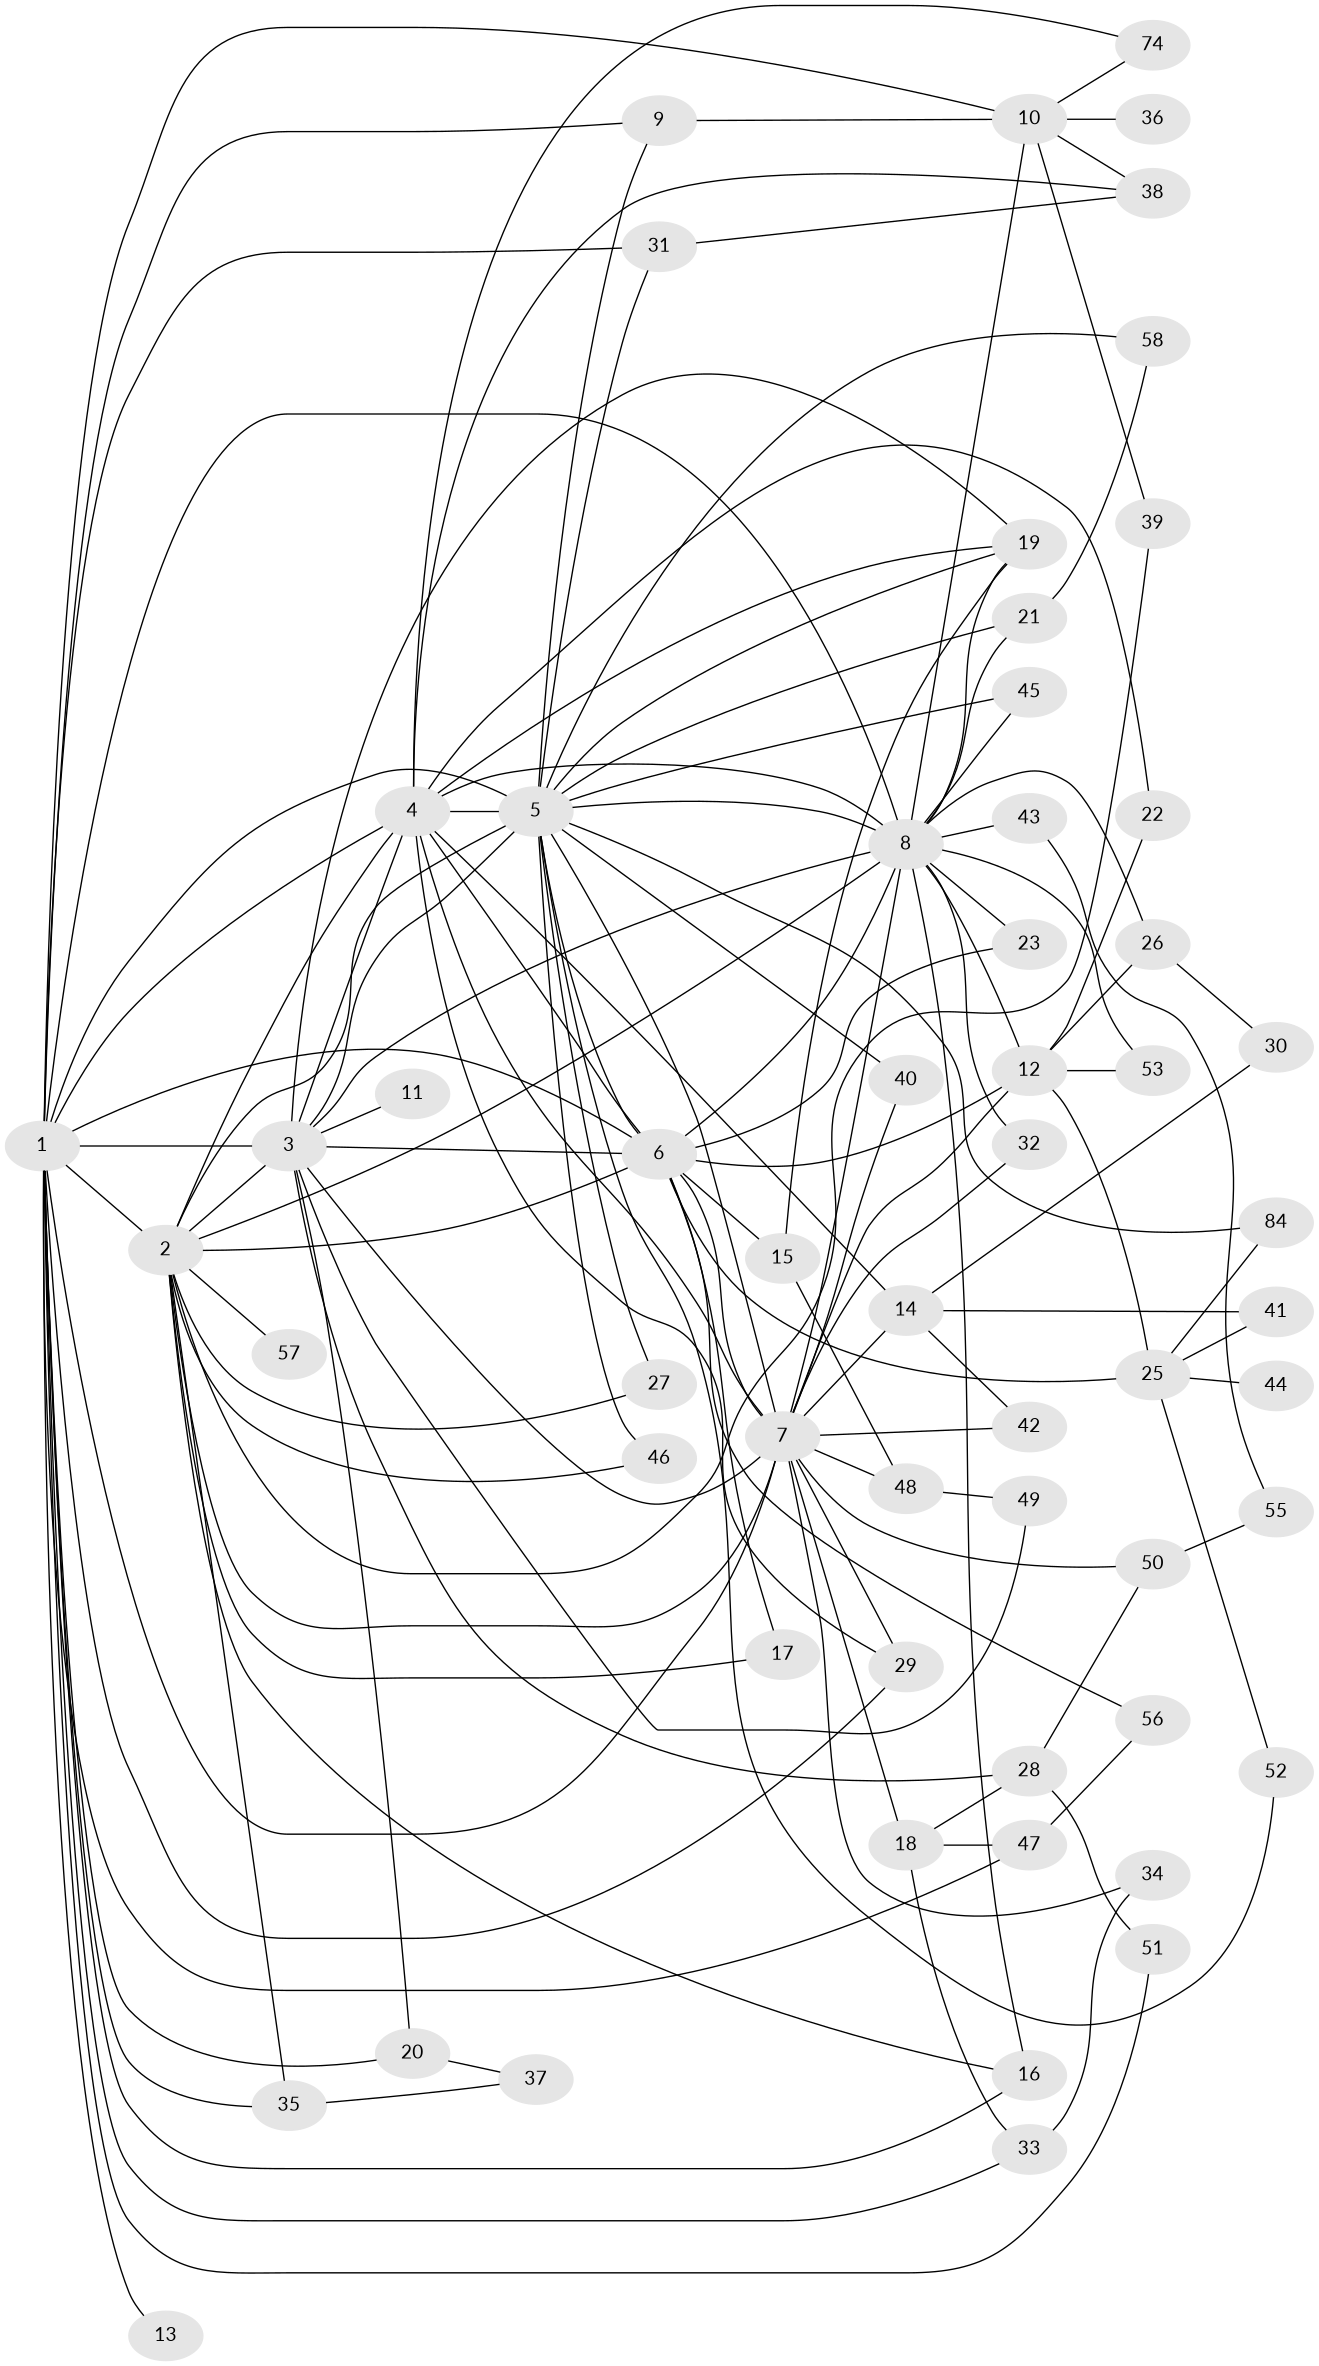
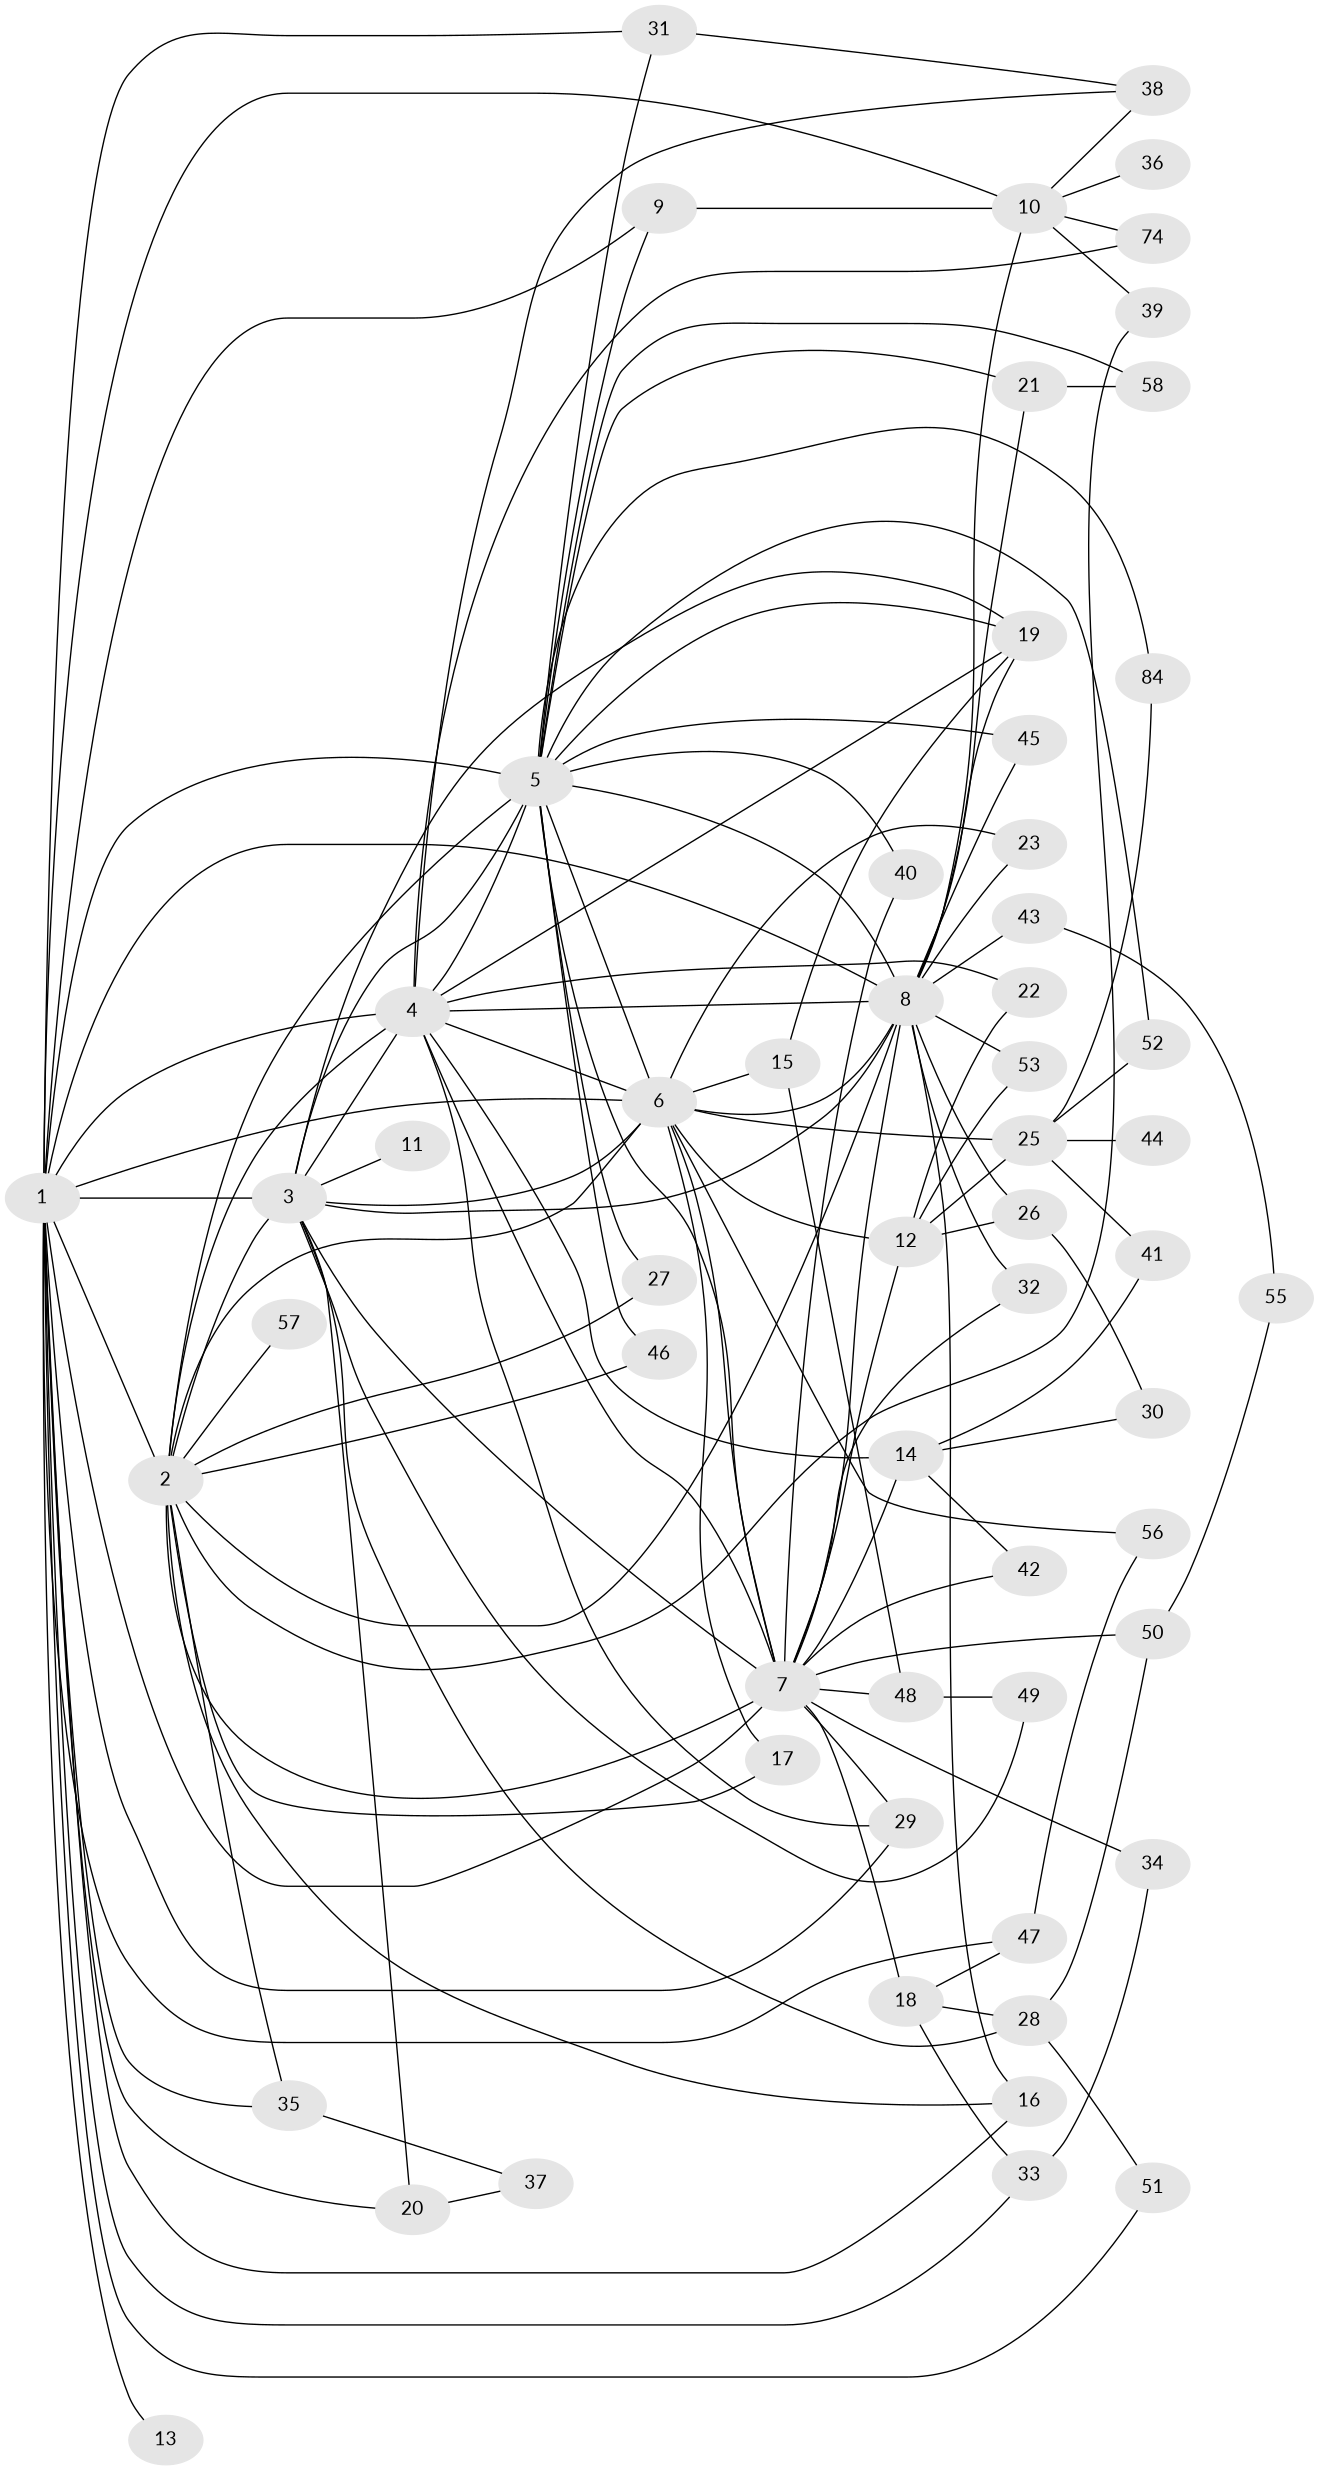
edge "8" -- "12": removed
